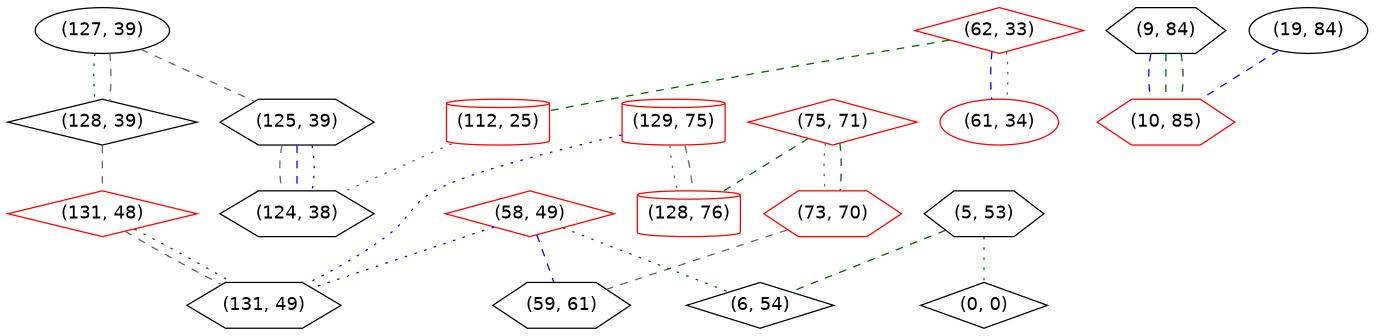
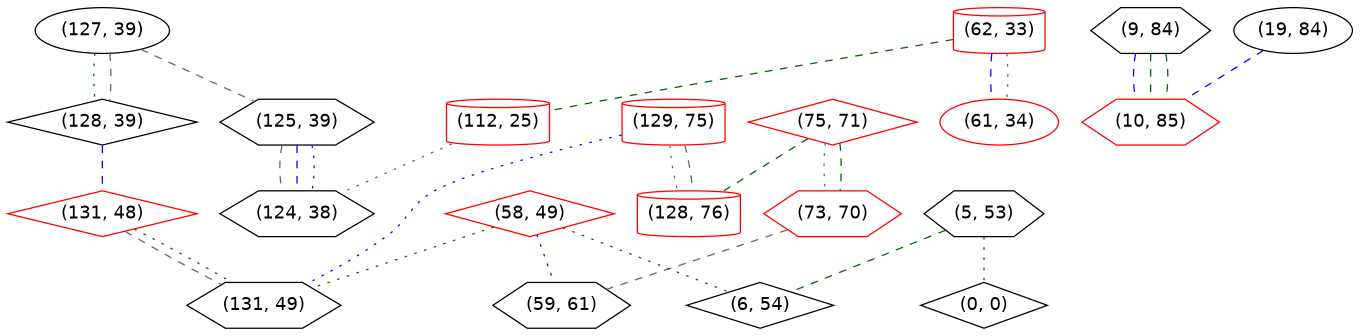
node "(62, 33)": shape diamond -> cylinder
edge "(128, 39)" -- "(131, 48)": color gray40 -> blue
edge "(58, 49)" -- "(131, 49)": color blue -> darkgreen
edge "(58, 49)" -- "(59, 61)": style dashed -> dotted
